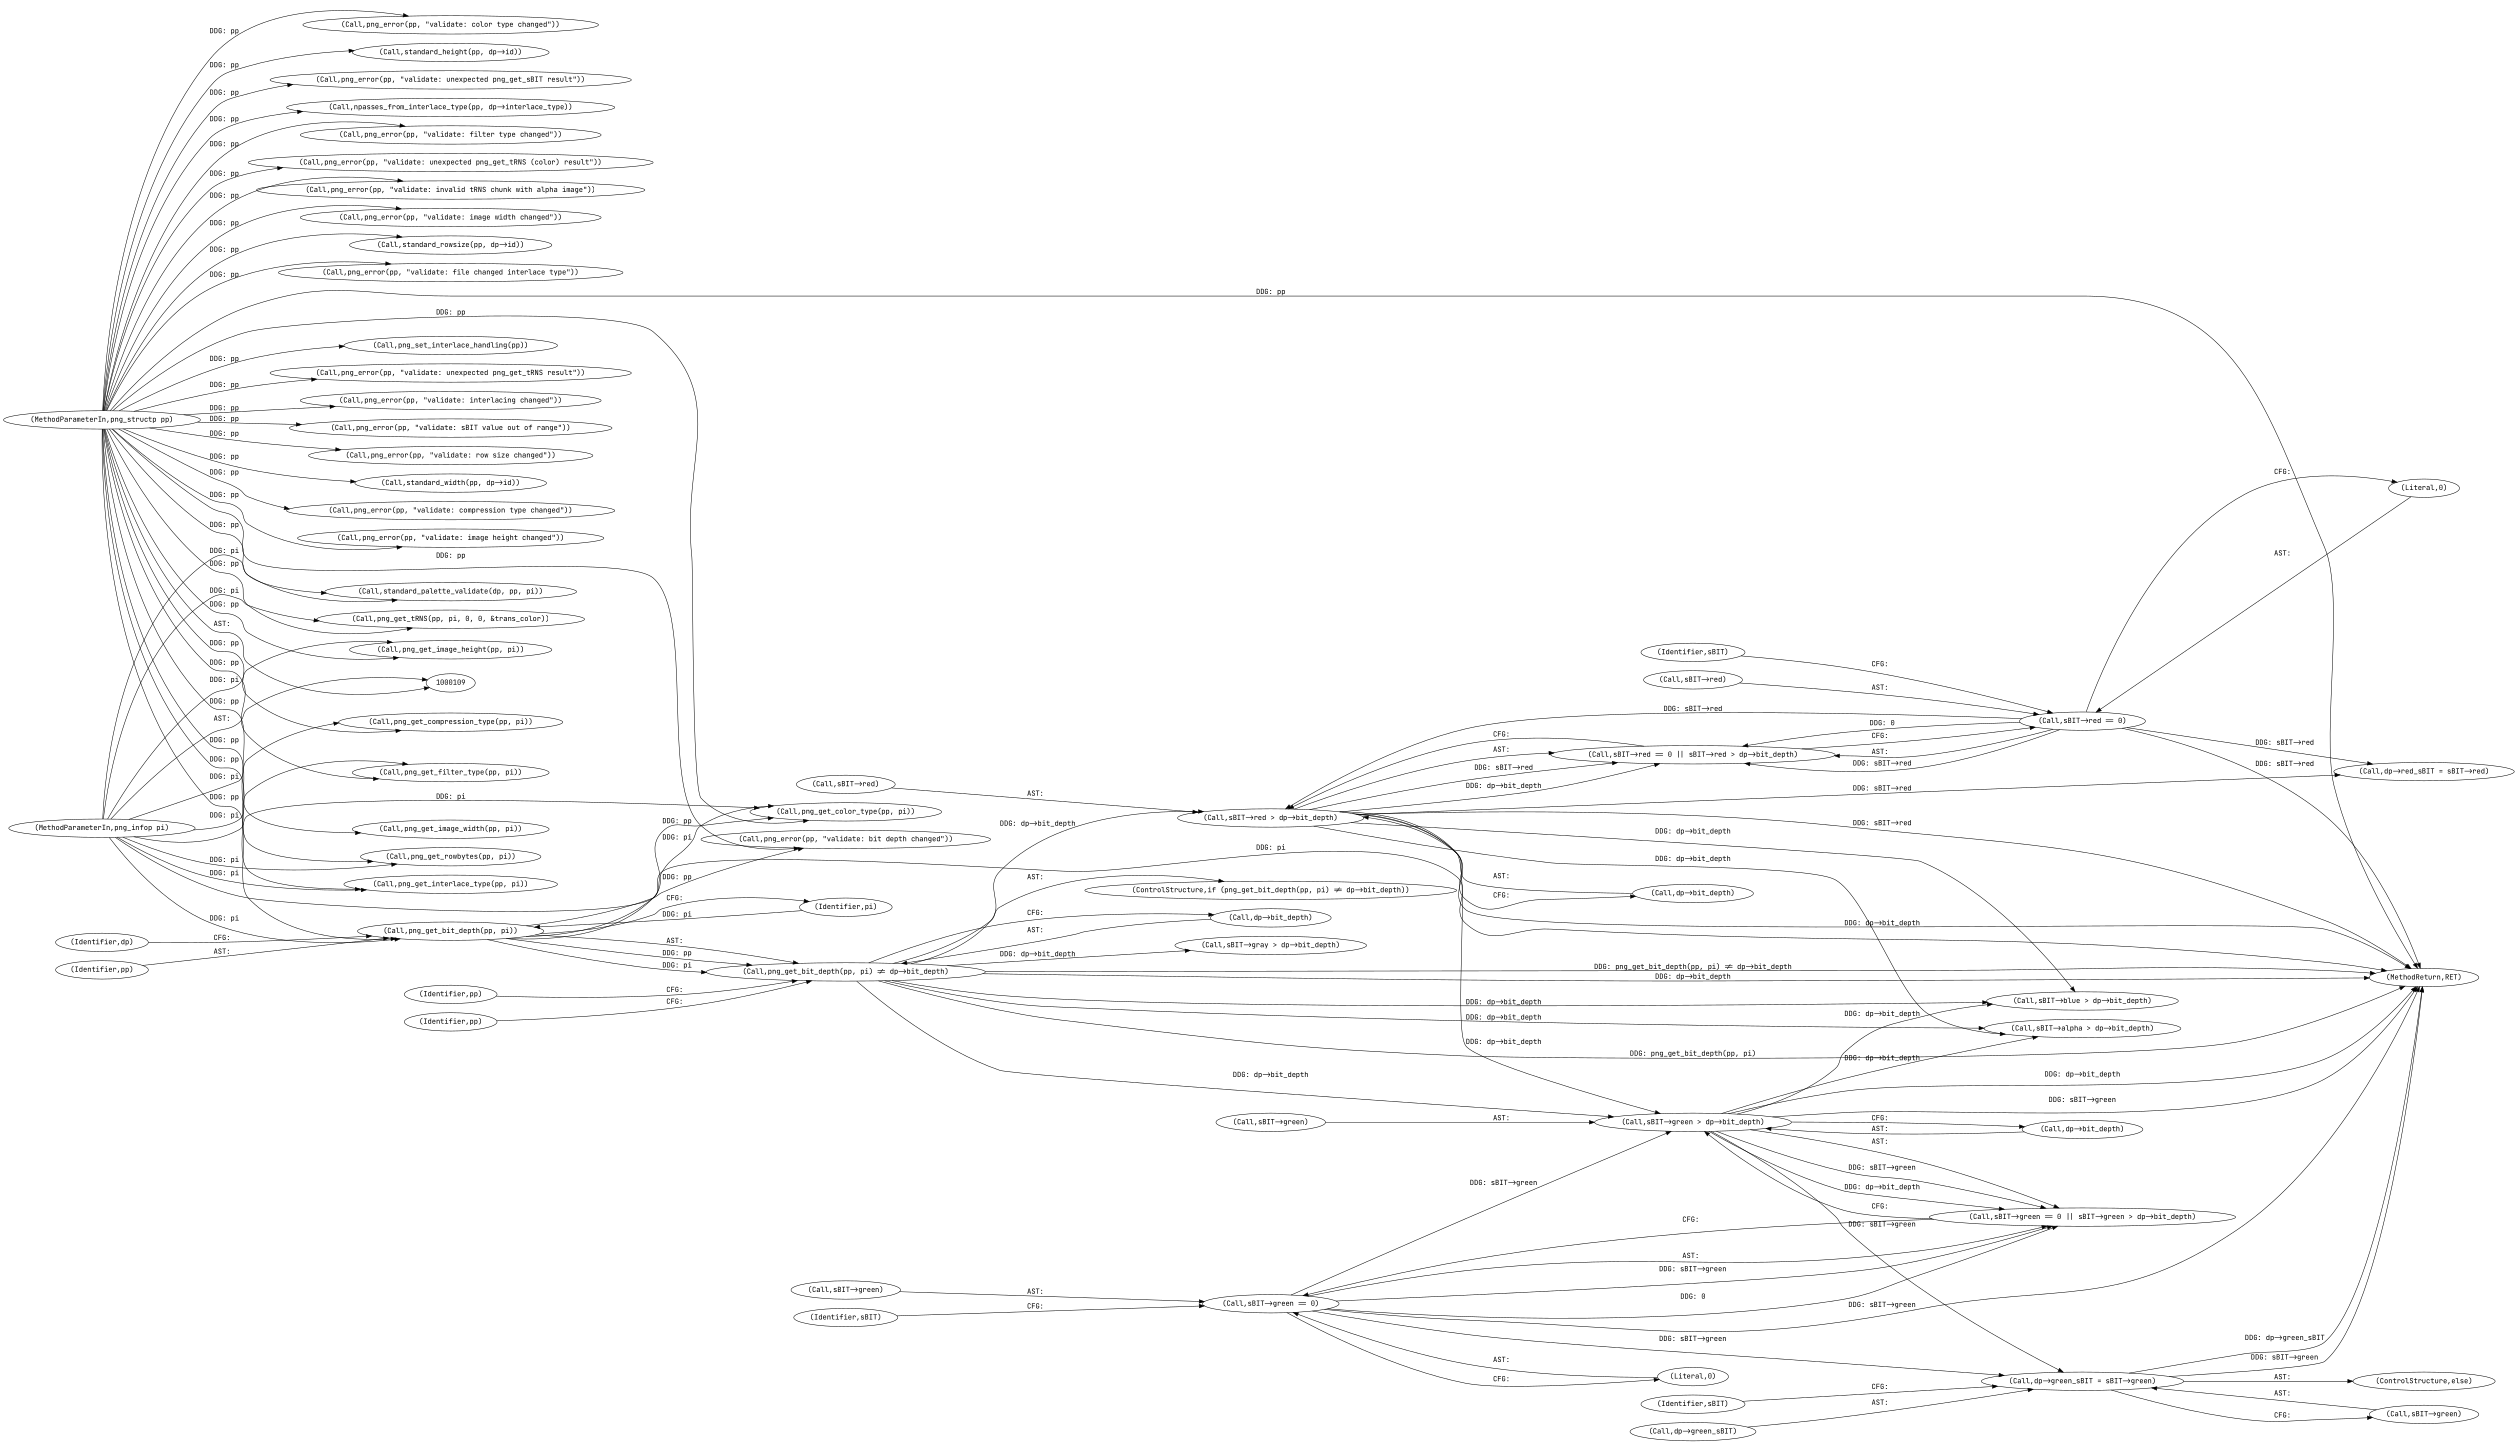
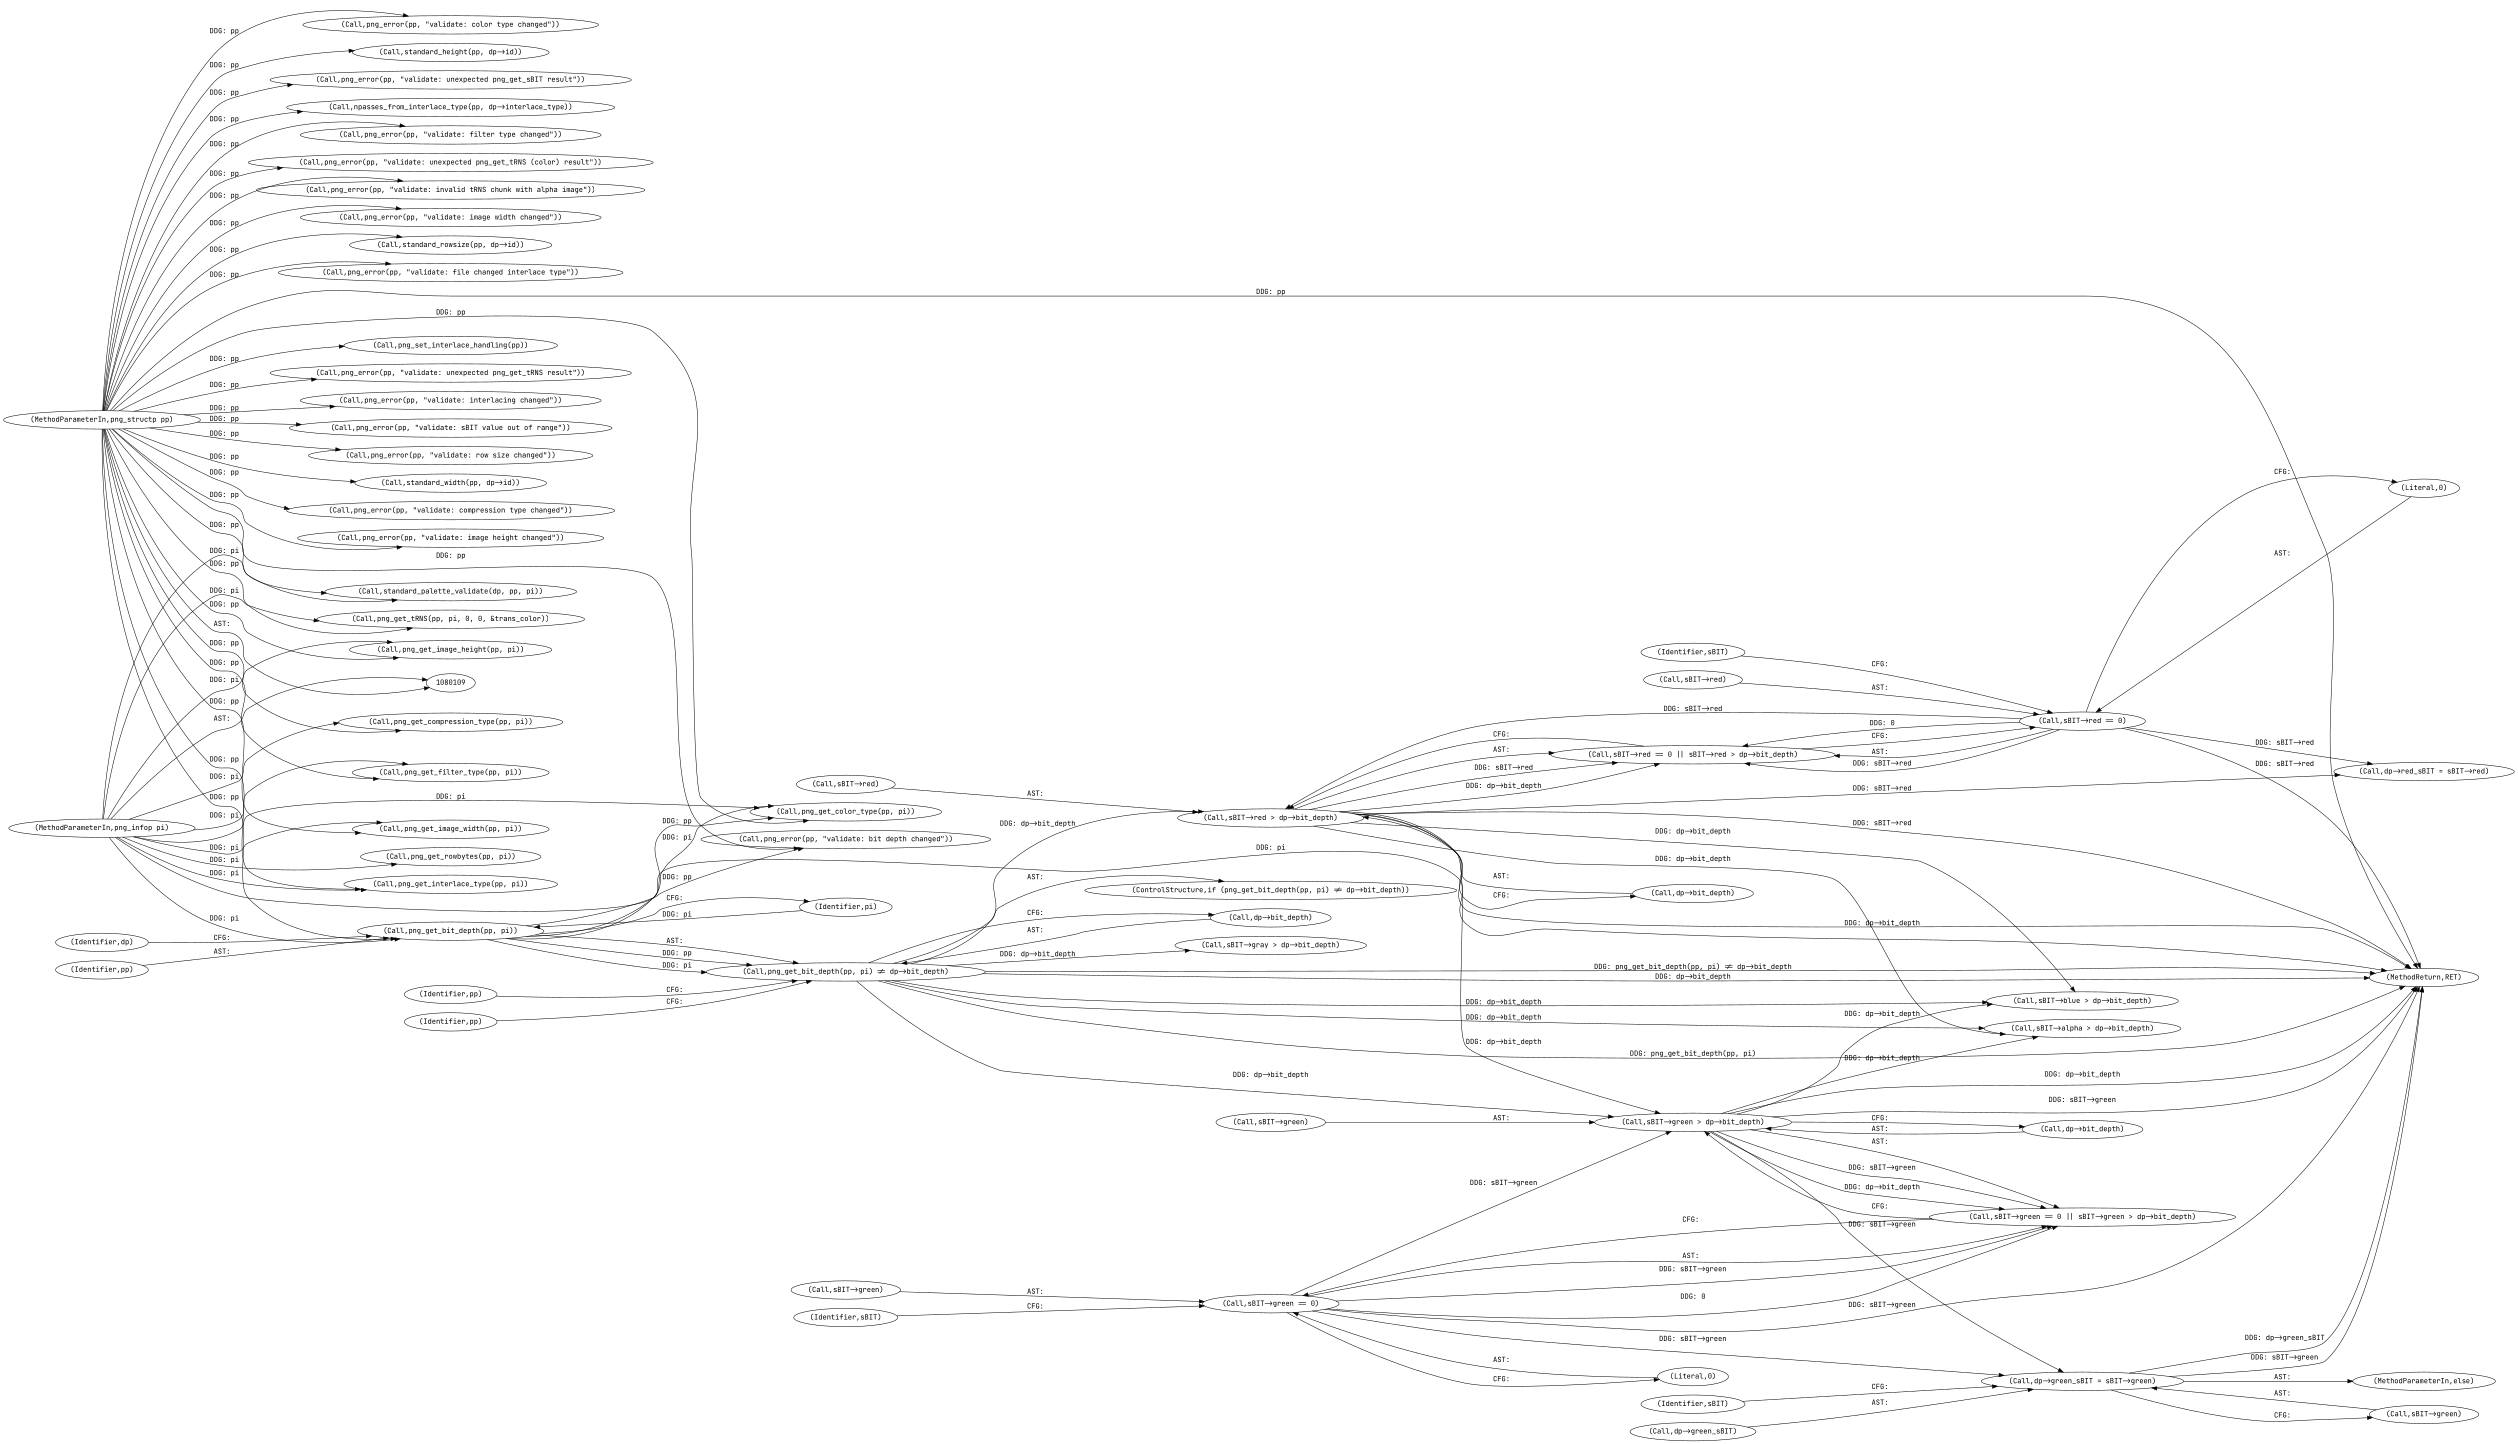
node "1000109": label "1000109" -> "1080109"
edge "(MethodParameterIn,png_structp pp)" -> "(Call,png_get_rowbytes(pp, pi))": removed, label "DDG: pp"
edge "(MethodParameterIn,png_infop pi)" -> "(Call,png_get_image_width(pp, pi))": added, label "DDG: pi"
node "(ControlStructure,else)": label "(ControlStructure,else)" -> "(MethodParameterIn,else)"
